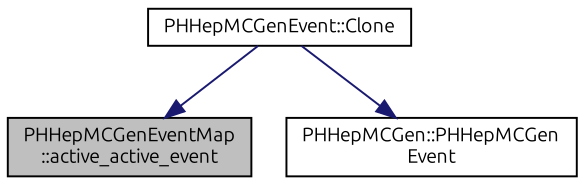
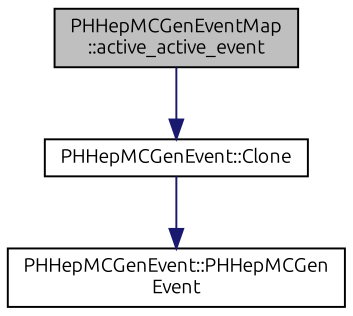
edge "PHHepMCGenEvent::Clone" -> "PHHepMCGenEventMap ::active_active_event": reversed
node "PHHepMCGen::PHHepMCGen Event": label "PHHepMCGen::PHHepMCGen Event" -> "PHHepMCGenEvent::PHHepMCGen Event"
